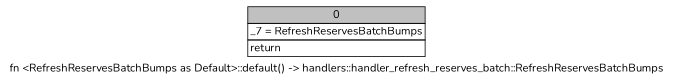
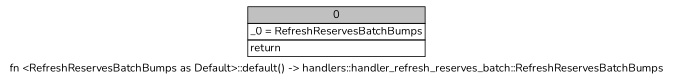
node "0": text "_7 = RefreshReservesBatchBumps" -> "_0 = RefreshReservesBatchBumps"
